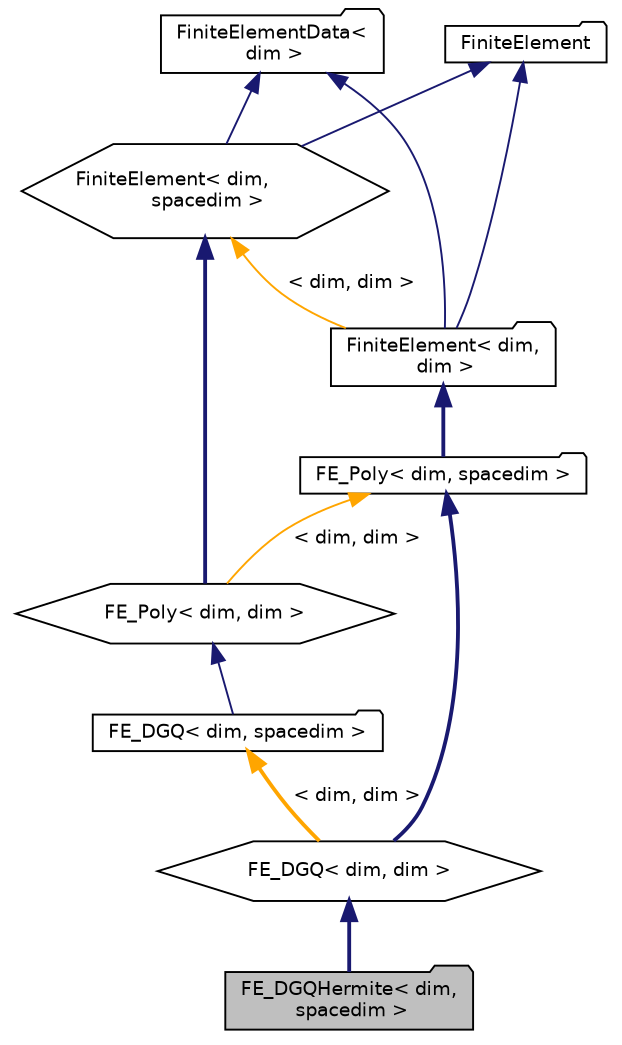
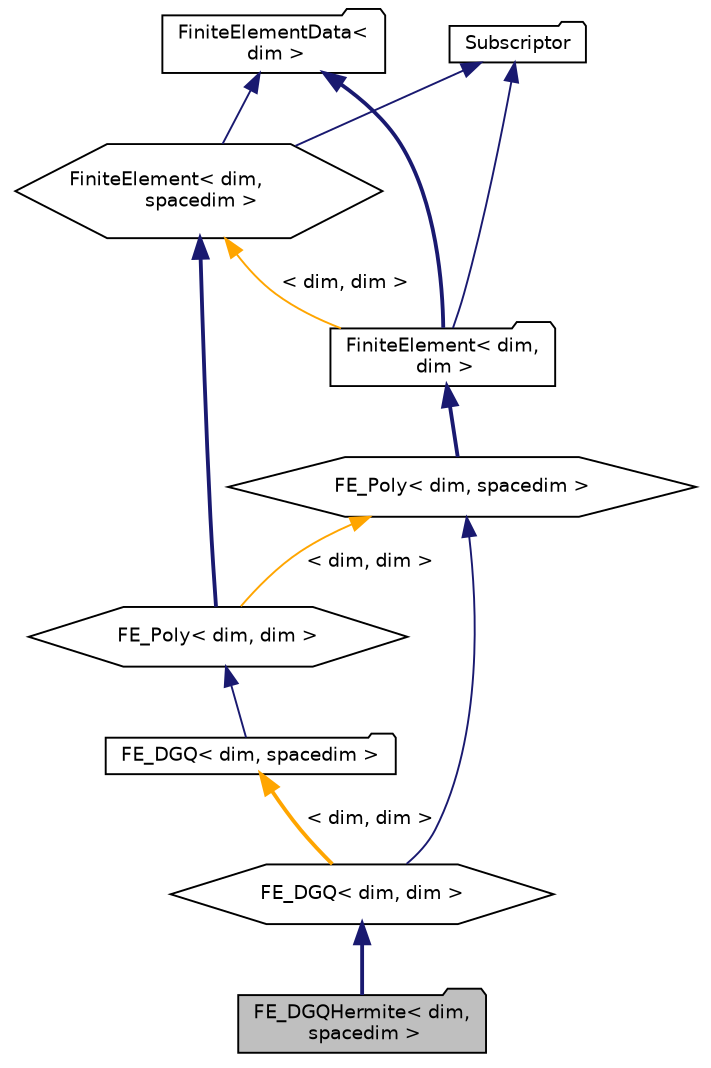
node "FiniteElement": label "FiniteElement" -> "Subscriptor"
edge "FiniteElement< dim, dim >" -> "FiniteElementData< dim >": style solid -> bold
node "FE_Poly< dim, spacedim >": shape folder -> hexagon
edge "FE_DGQ< dim, dim >" -> "FE_Poly< dim, spacedim >": style bold -> solid
